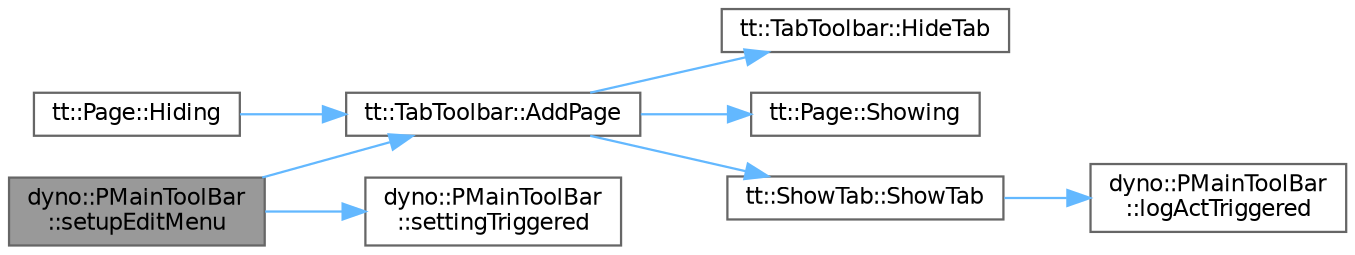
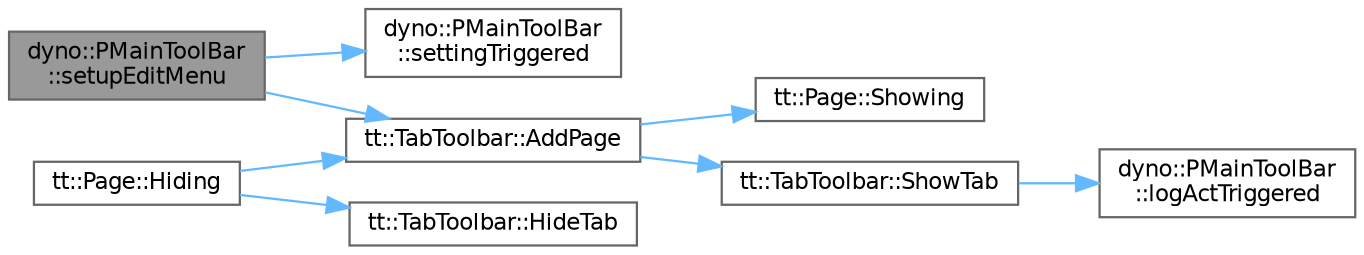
edge "tt::TabToolbar::AddPage" -> "tt::TabToolbar::HideTab": now "tt::Page::Hiding" -> "tt::TabToolbar::HideTab"
node "tt::ShowTab::ShowTab": label "tt::ShowTab::ShowTab" -> "tt::TabToolbar::ShowTab"
